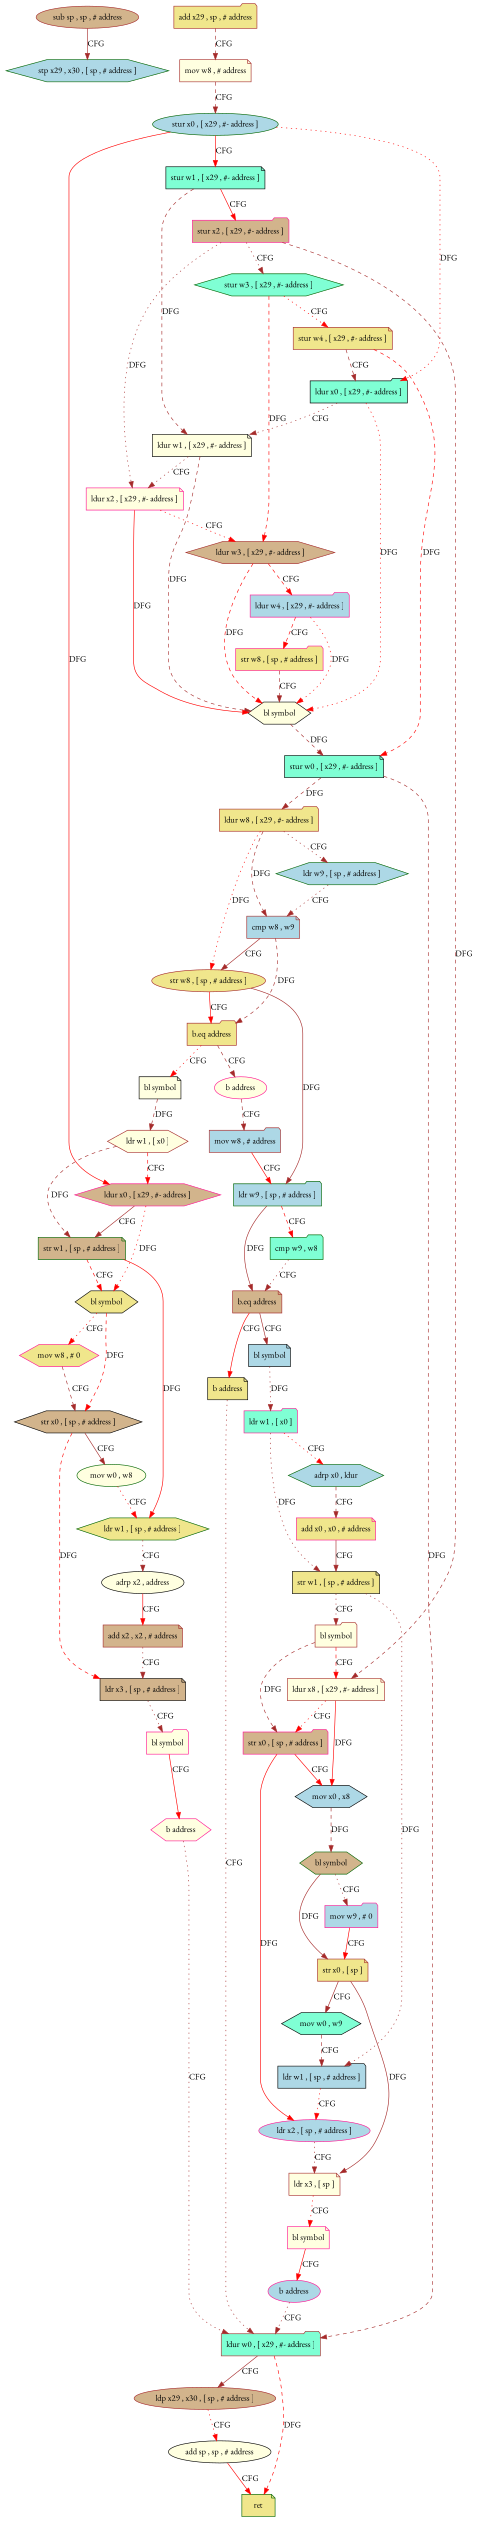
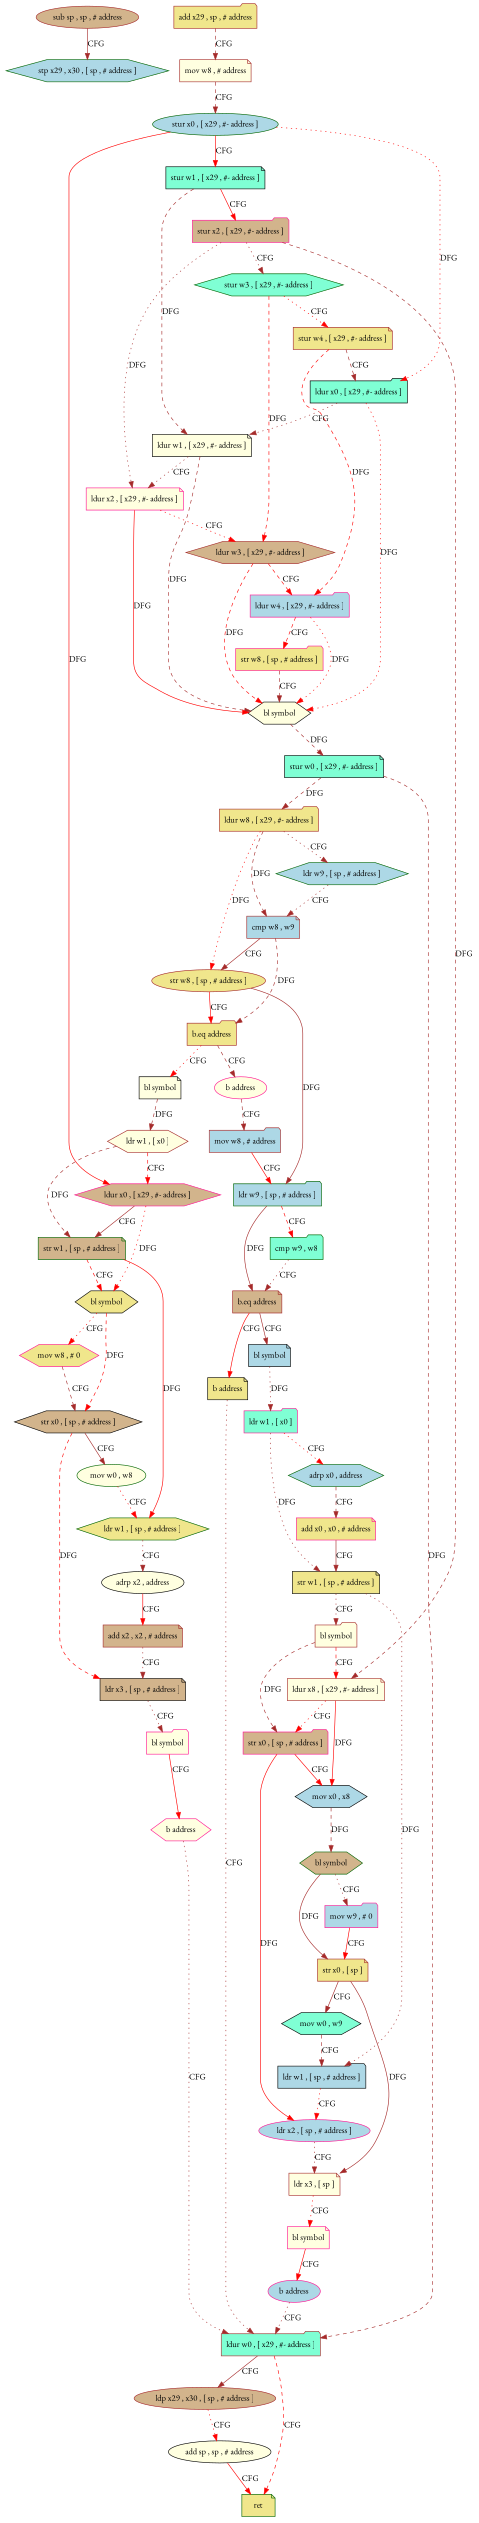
edge "stur w4 , [ x29 , #- address ]" -> "stur w0 , [ x29 , #- address ]": now "stur w4 , [ x29 , #- address ]" -> "ldur w4 , [ x29 , #- address ]"
node "adrp x0 , ldur": label "adrp x0 , ldur" -> "adrp x0 , address"
edge "ldur w0 , [ x29 , #- address ]" -> "ret": label "DFG" -> "CFG"
